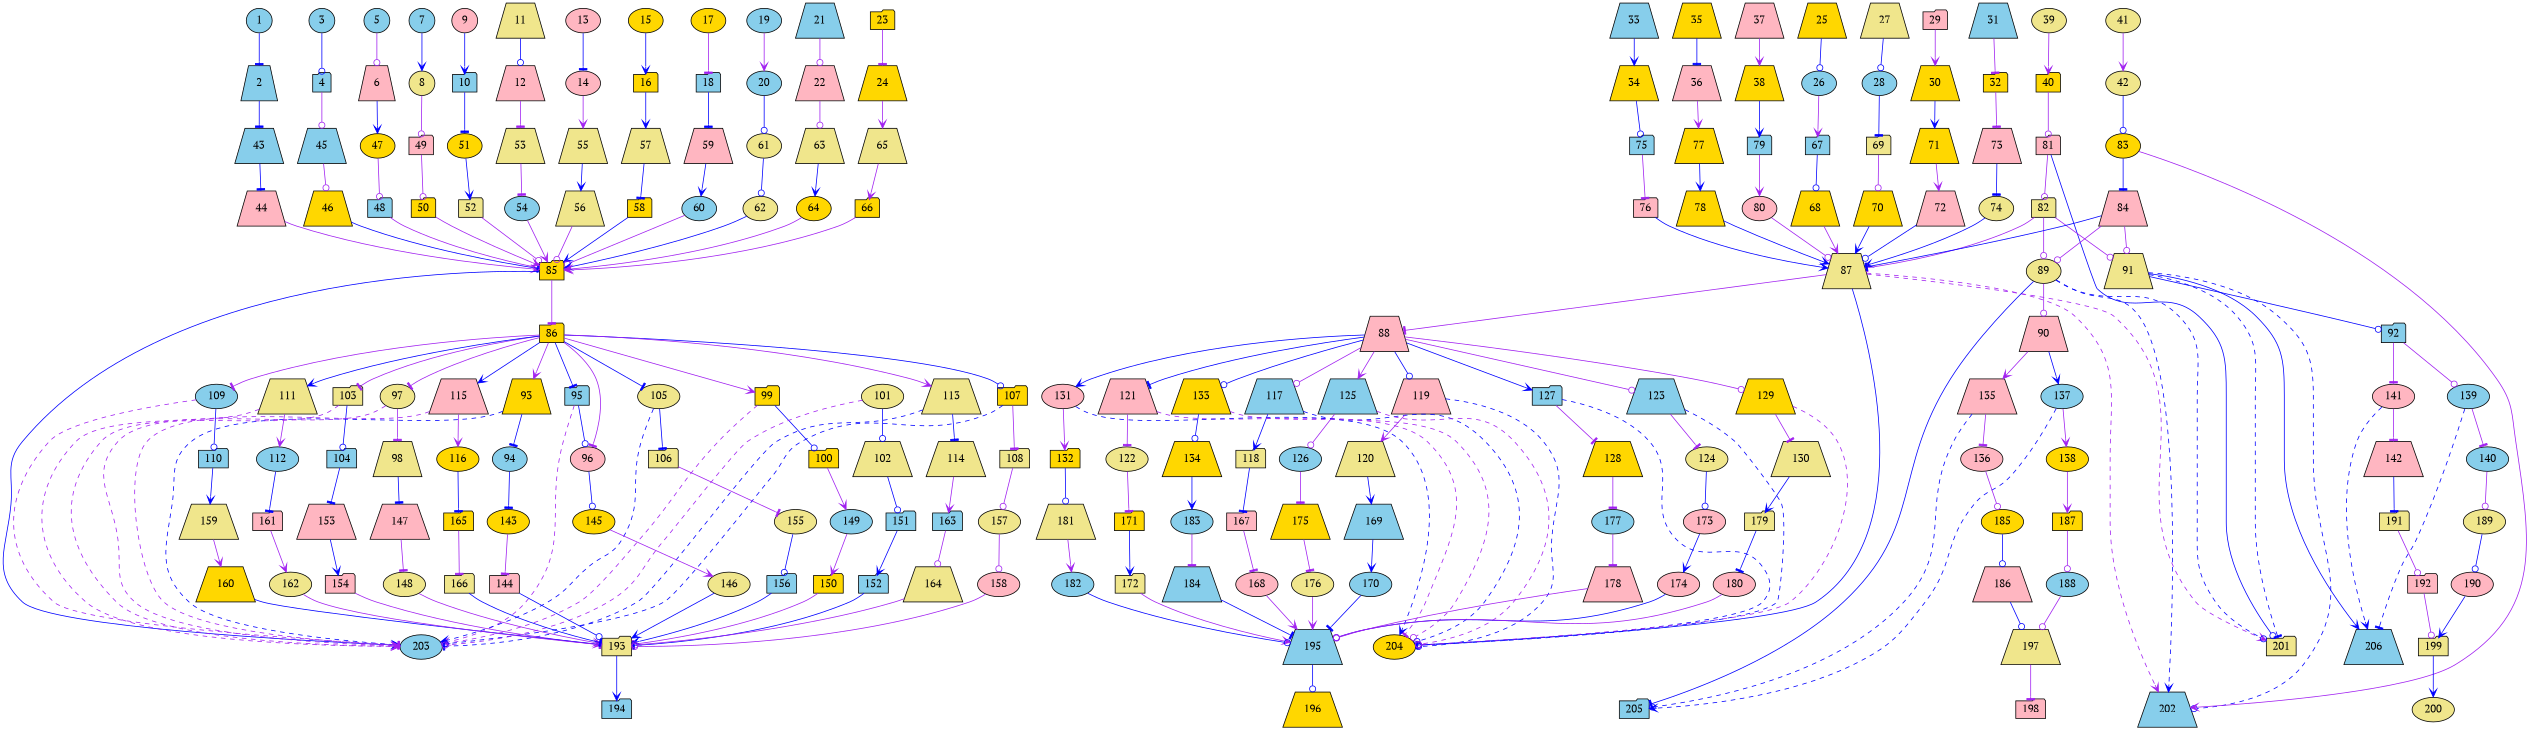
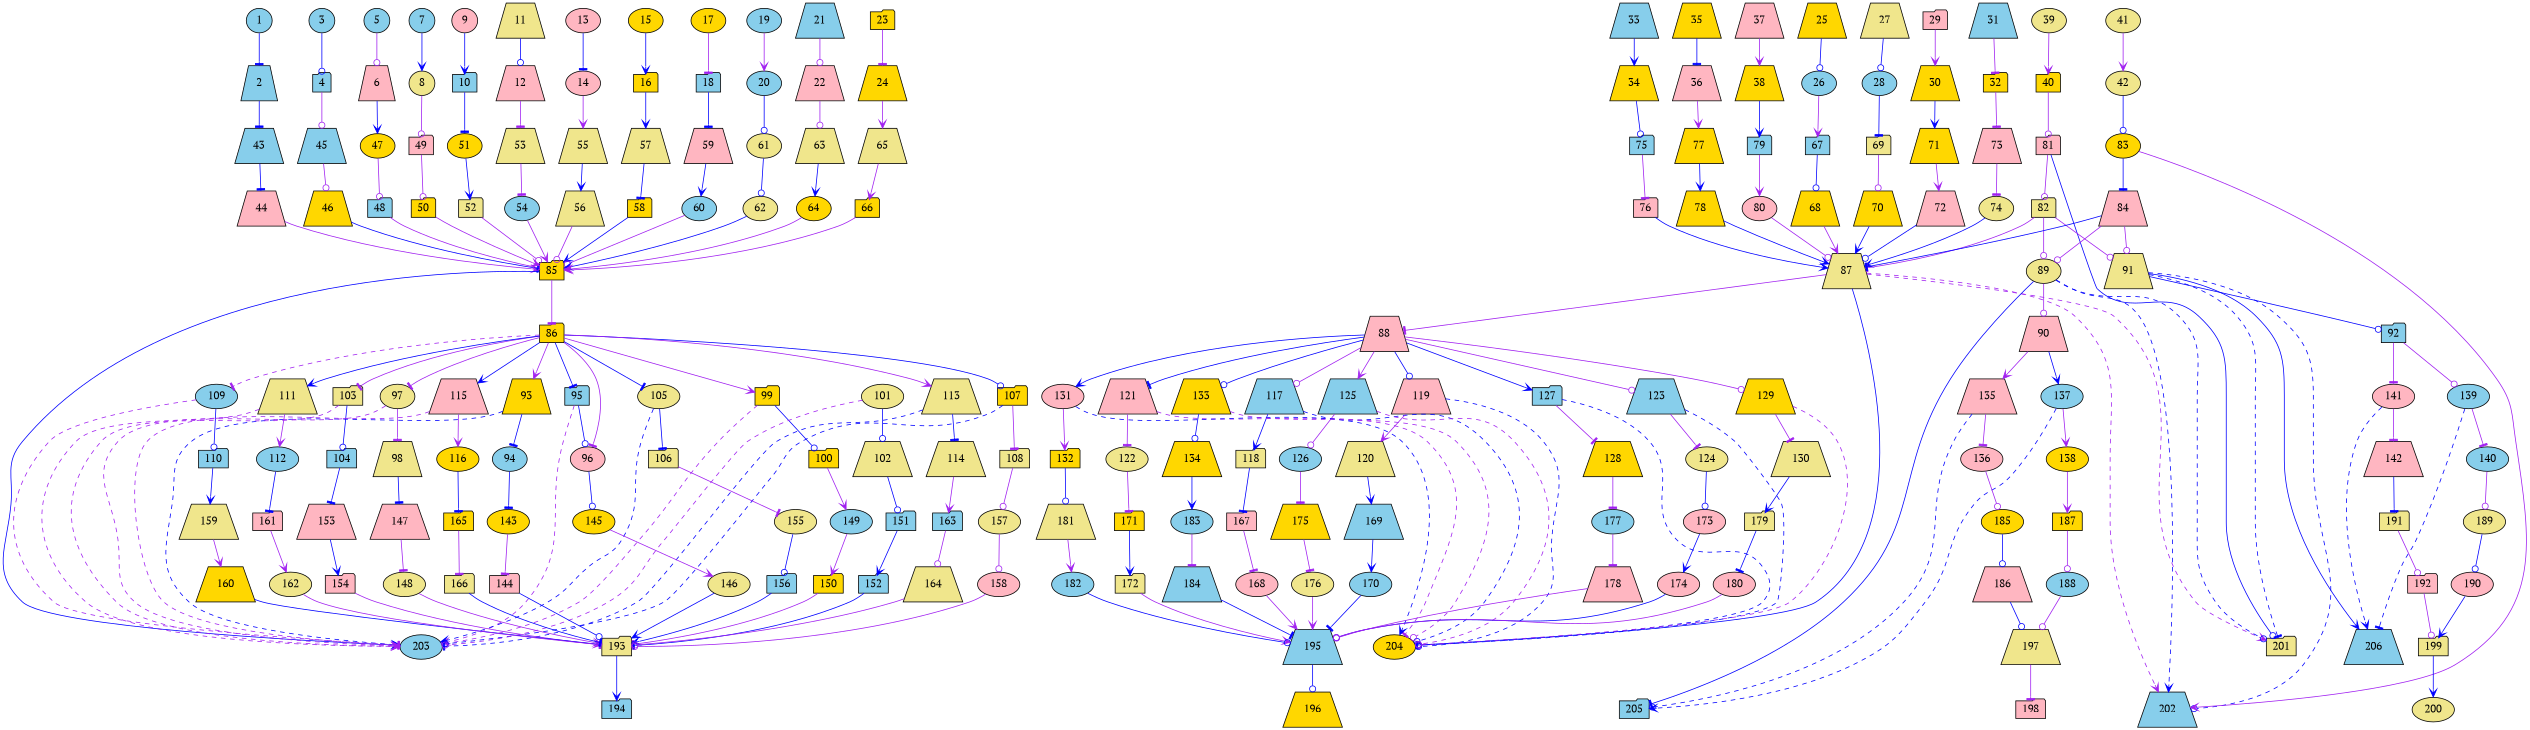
edge "73" -> "74": color blue -> purple
edge "86" -> "109": style solid -> dashed
